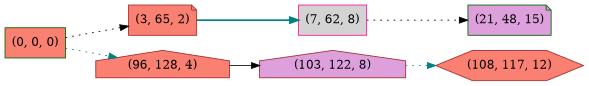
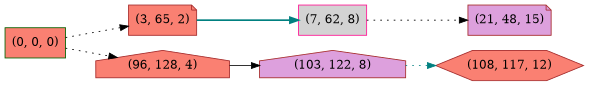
node "(21, 48, 15)": color darkgreen -> brown
edge "(0, 0, 0)" -> "(96, 128, 4)": color teal -> black
